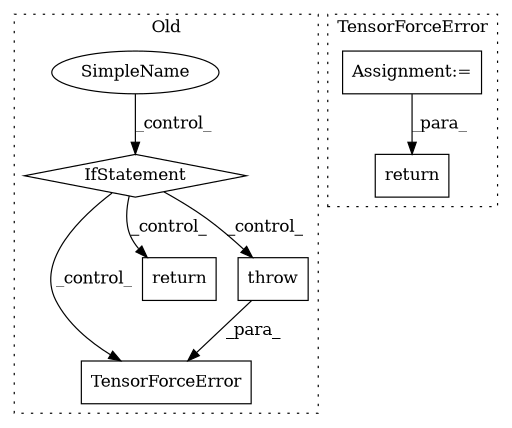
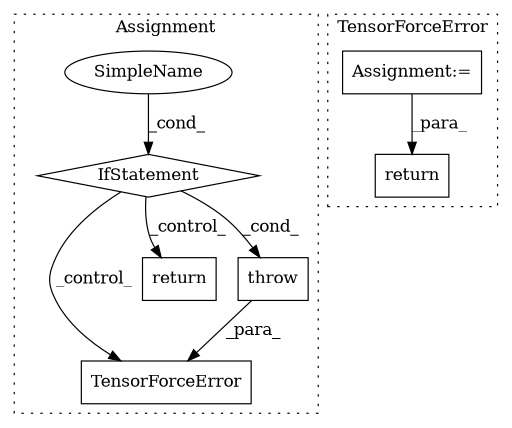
cluster "Old": label "Old" -> "Assignment"
edge "SimpleName" -> "IfStatement": label "_control_" -> "_cond_"
edge "IfStatement" -> "throw": label "_control_" -> "_cond_"
